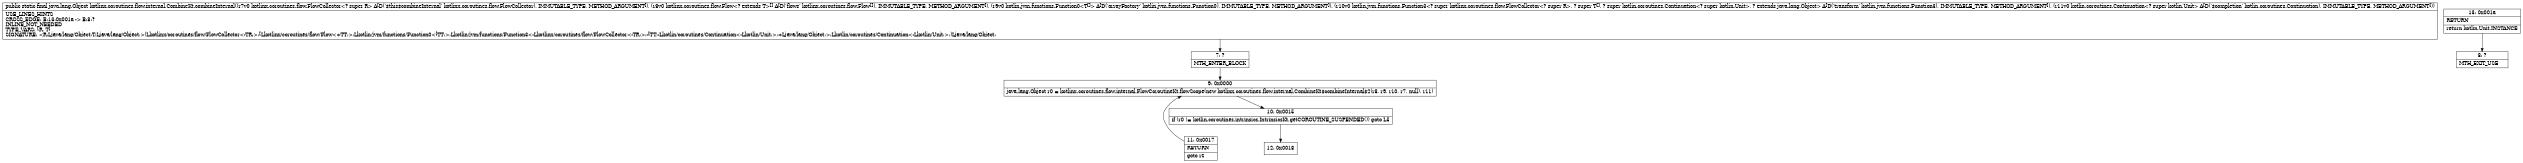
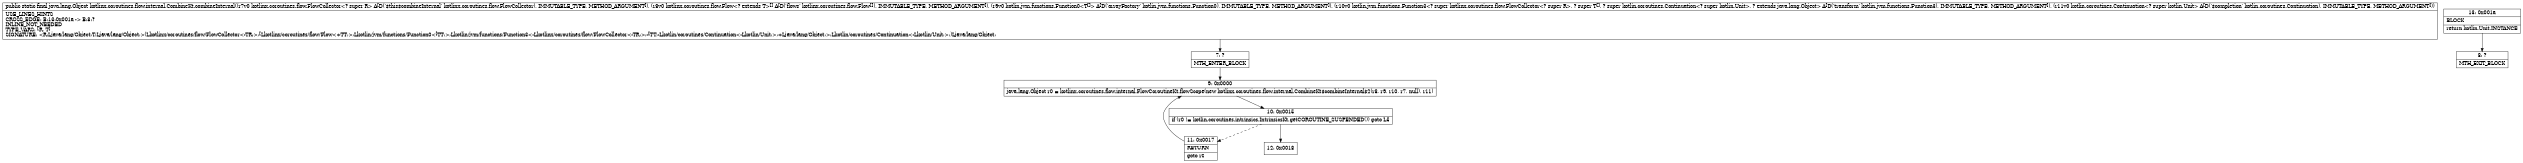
node "13: 0x001a": text "RETURN" -> "BLOCK"
node "8: ?": text "MTH_EXIT_USE" -> "MTH_EXIT_BLOCK"
edge "10: 0x0015" -> "11: 0x0017": added
